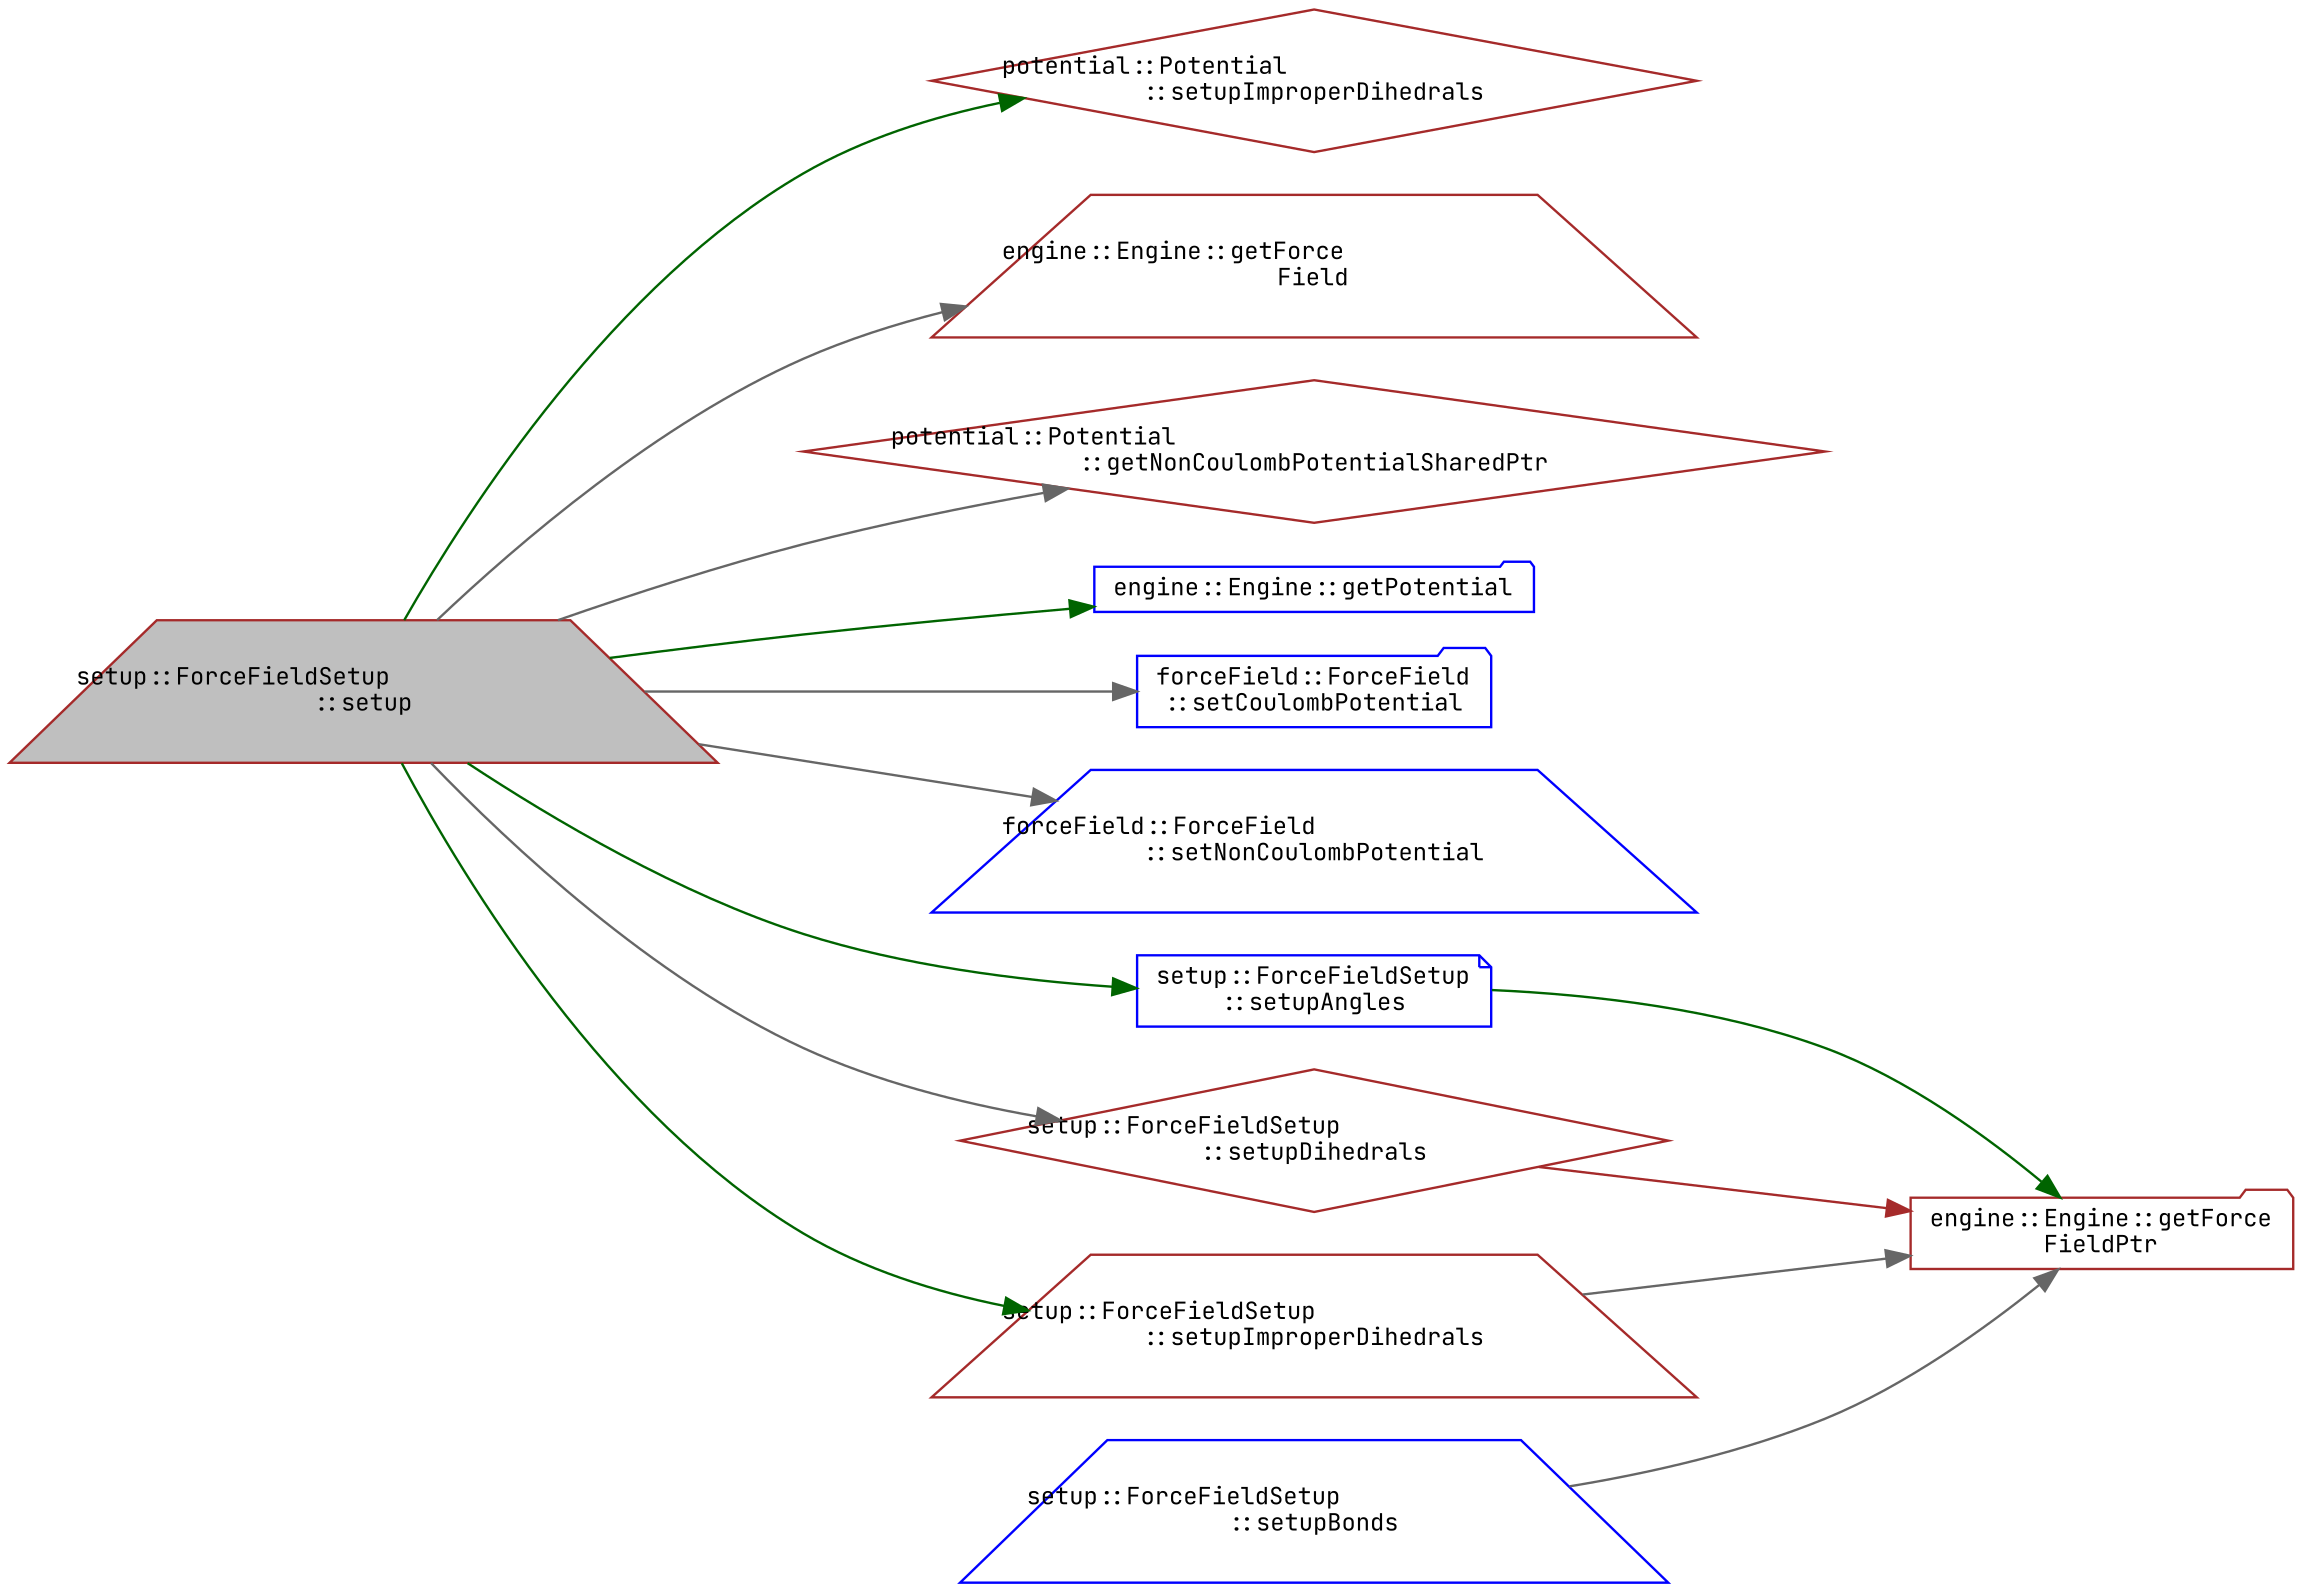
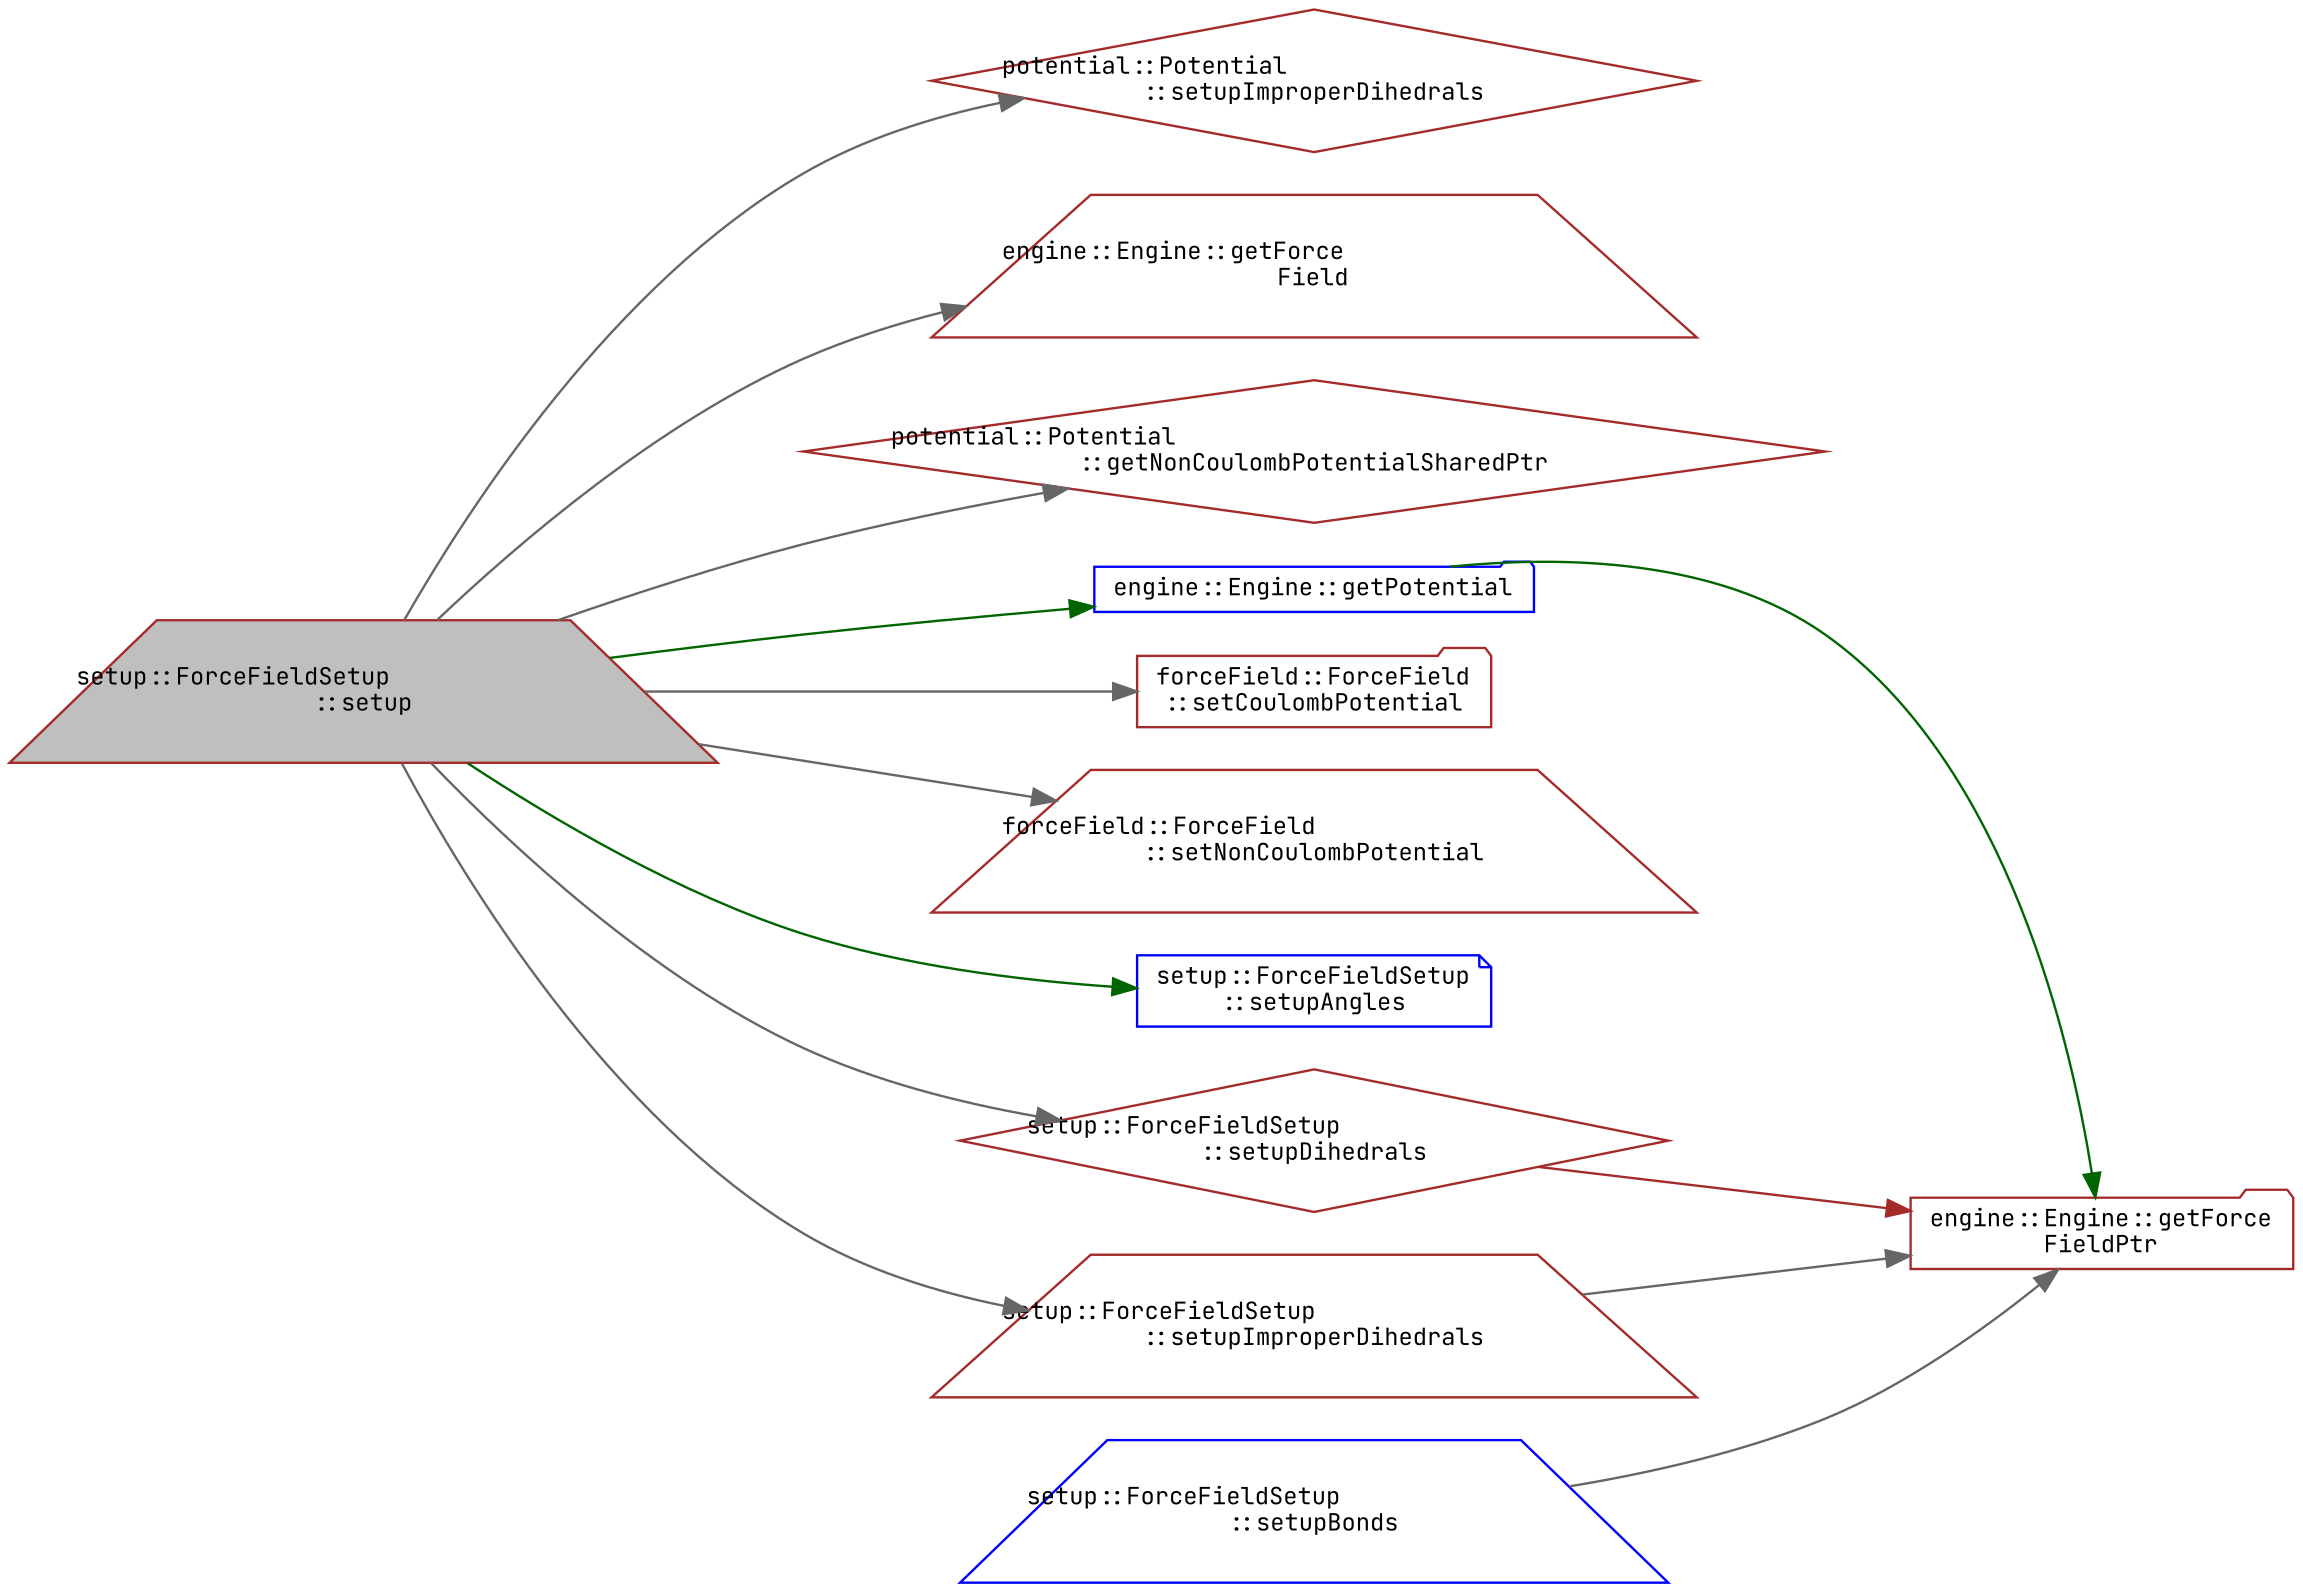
edge "setup::ForceFieldSetup ::setup" -> "potential::Potential ::setupImproperDihedrals": color darkgreen -> gray40
node "forceField::ForceField ::setCoulombPotential": color blue -> brown
node "forceField::ForceField ::setNonCoulombPotential": color blue -> brown
edge "setup::ForceFieldSetup ::setupAngles" -> "engine::Engine::getForce FieldPtr": now "engine::Engine::getPotential" -> "engine::Engine::getForce FieldPtr"
edge "setup::ForceFieldSetup ::setup" -> "setup::ForceFieldSetup ::setupImproperDihedrals": color darkgreen -> gray40
